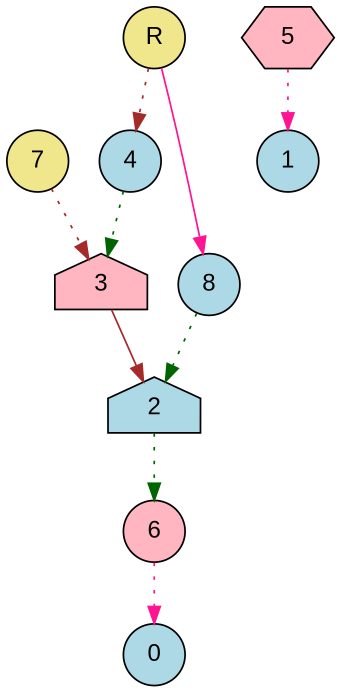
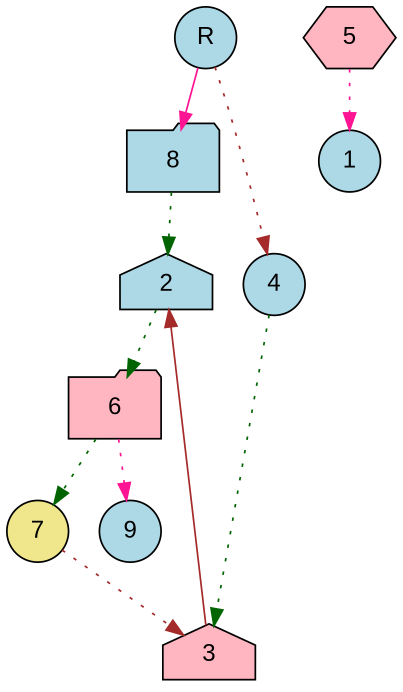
node "R": fillcolor khaki -> lightblue
node "8": shape circle -> folder
edge "6" -> "7": added
node "6": shape circle -> folder
node "0": label "0" -> "9"
